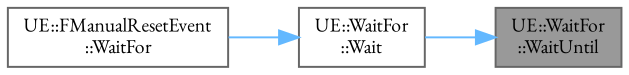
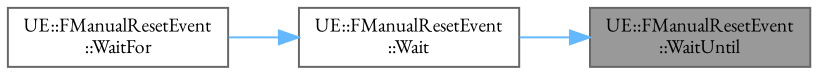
node "UE::WaitFor ::Wait": label "UE::WaitFor ::Wait" -> "UE::FManualResetEvent ::Wait"
node "UE::WaitFor ::WaitUntil": label "UE::WaitFor ::WaitUntil" -> "UE::FManualResetEvent ::WaitUntil"
